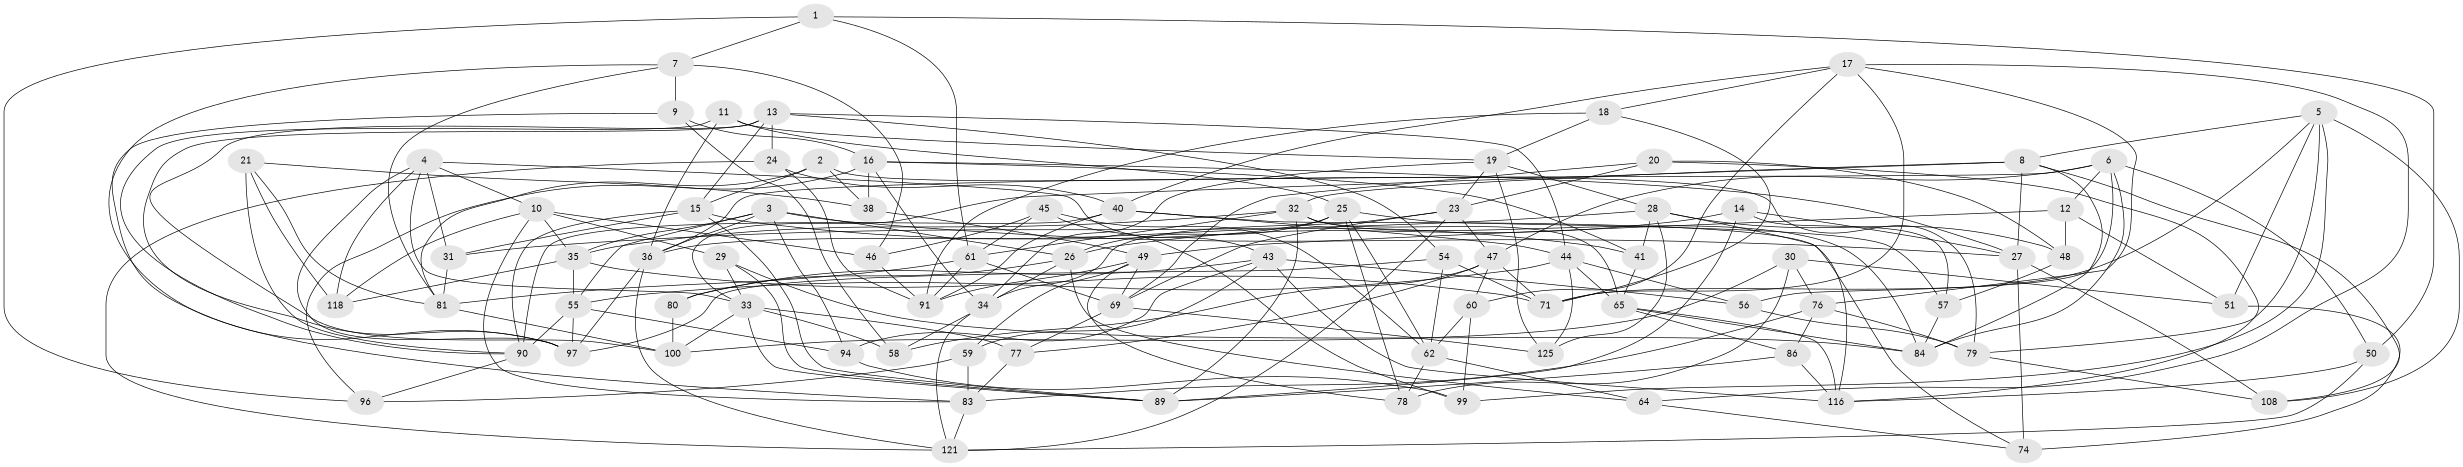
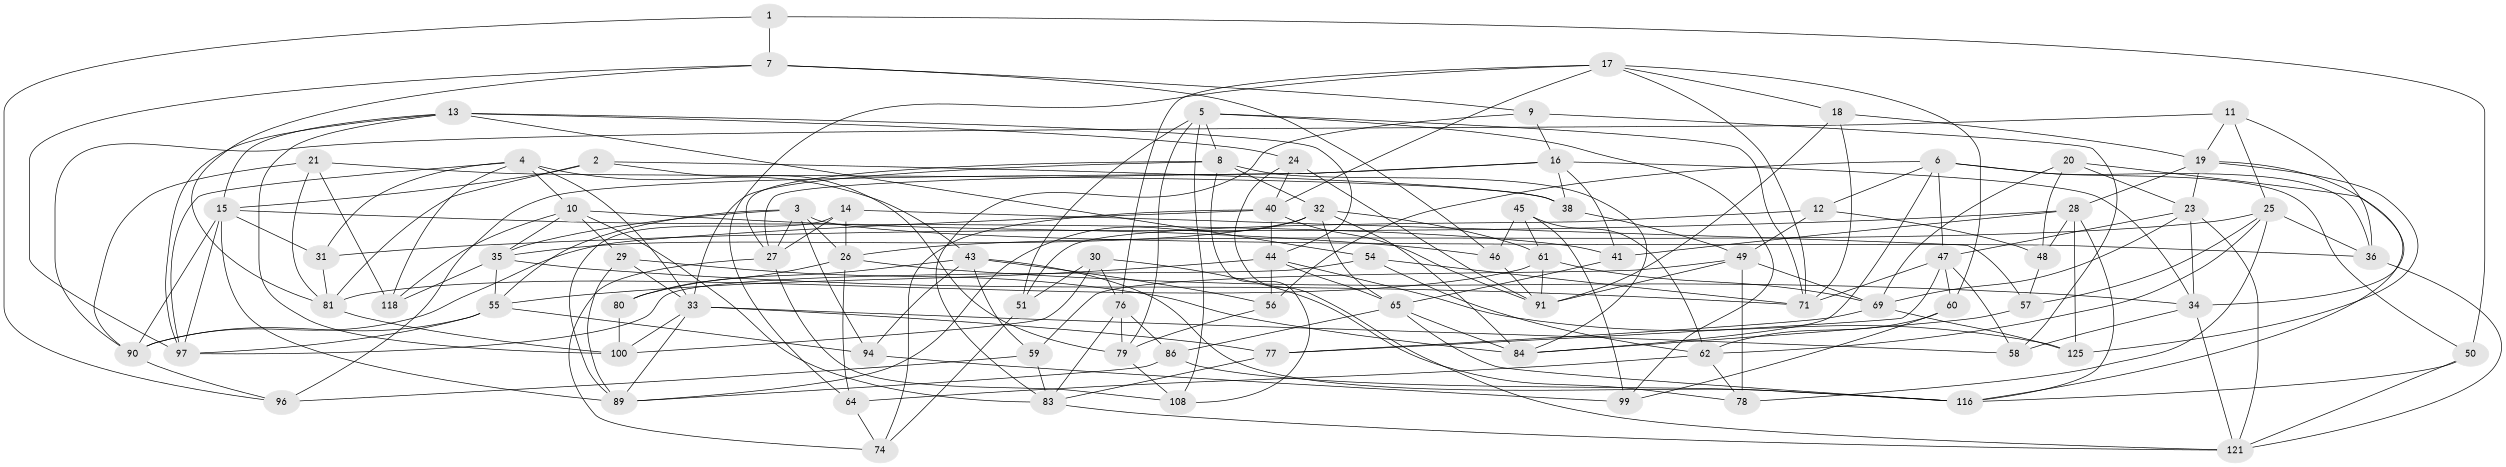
edge "1" -- "61": removed
edge "36" -- "97": now "15" -- "97"
